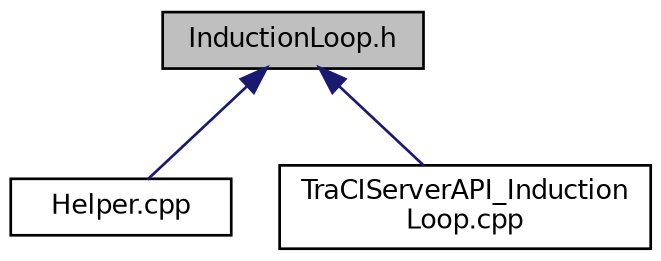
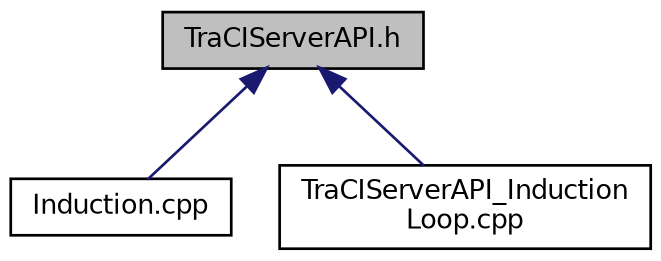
node "InductionLoop.h": label "InductionLoop.h" -> "TraCIServerAPI.h"
node "Helper.cpp": label "Helper.cpp" -> "Induction.cpp"
